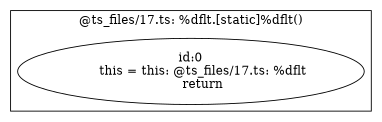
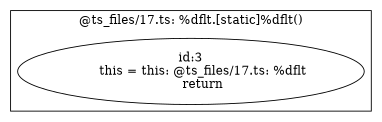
node "id:0 this = this: @ts_files/17.ts: %dflt return": label "id:0 this = this: @ts_files/17.ts: %dflt return" -> "id:3 this = this: @ts_files/17.ts: %dflt return"
